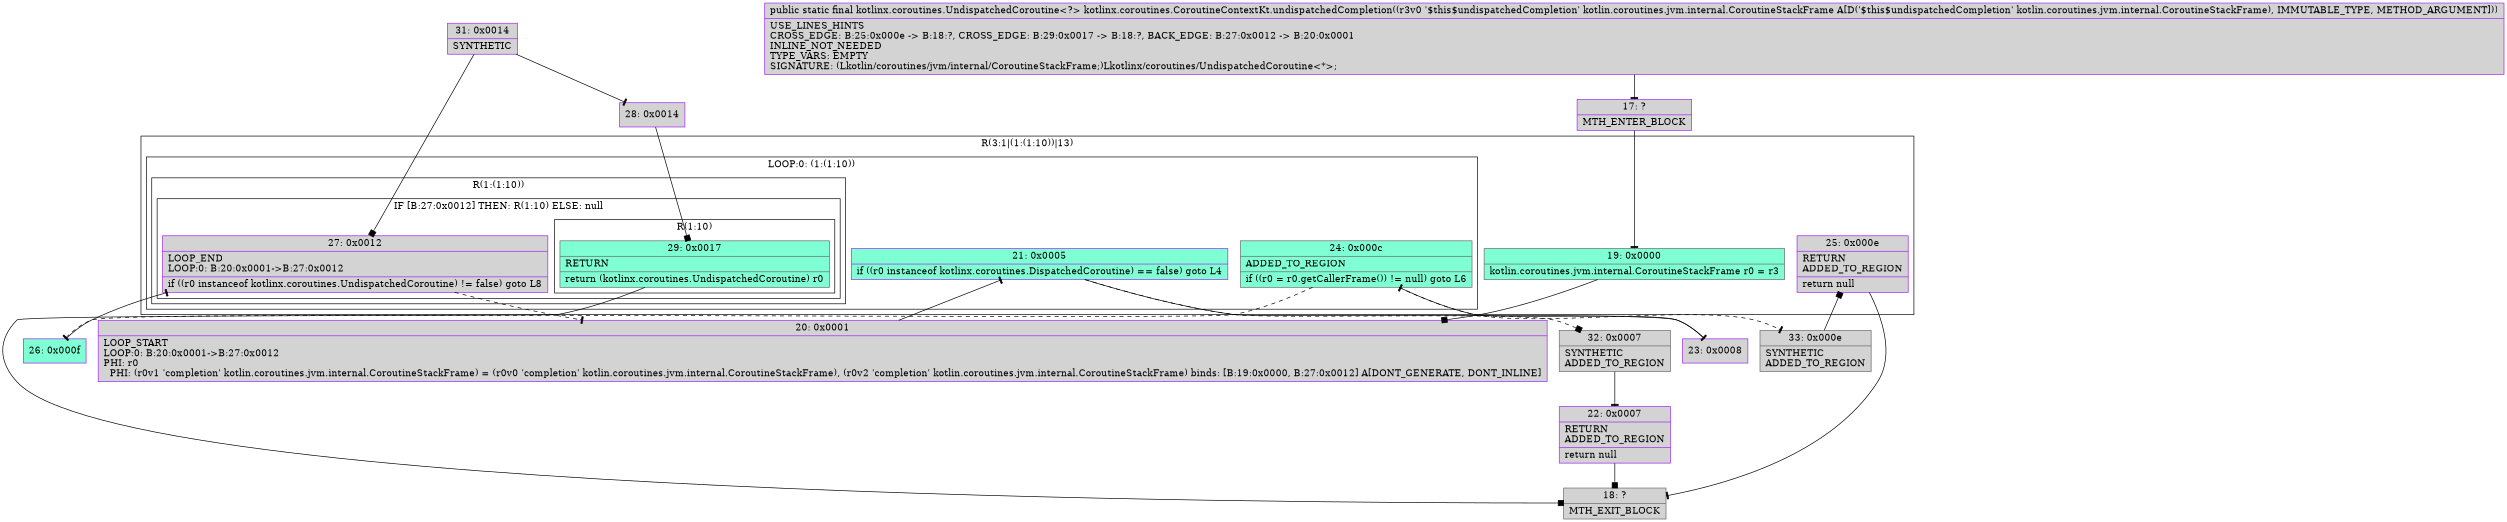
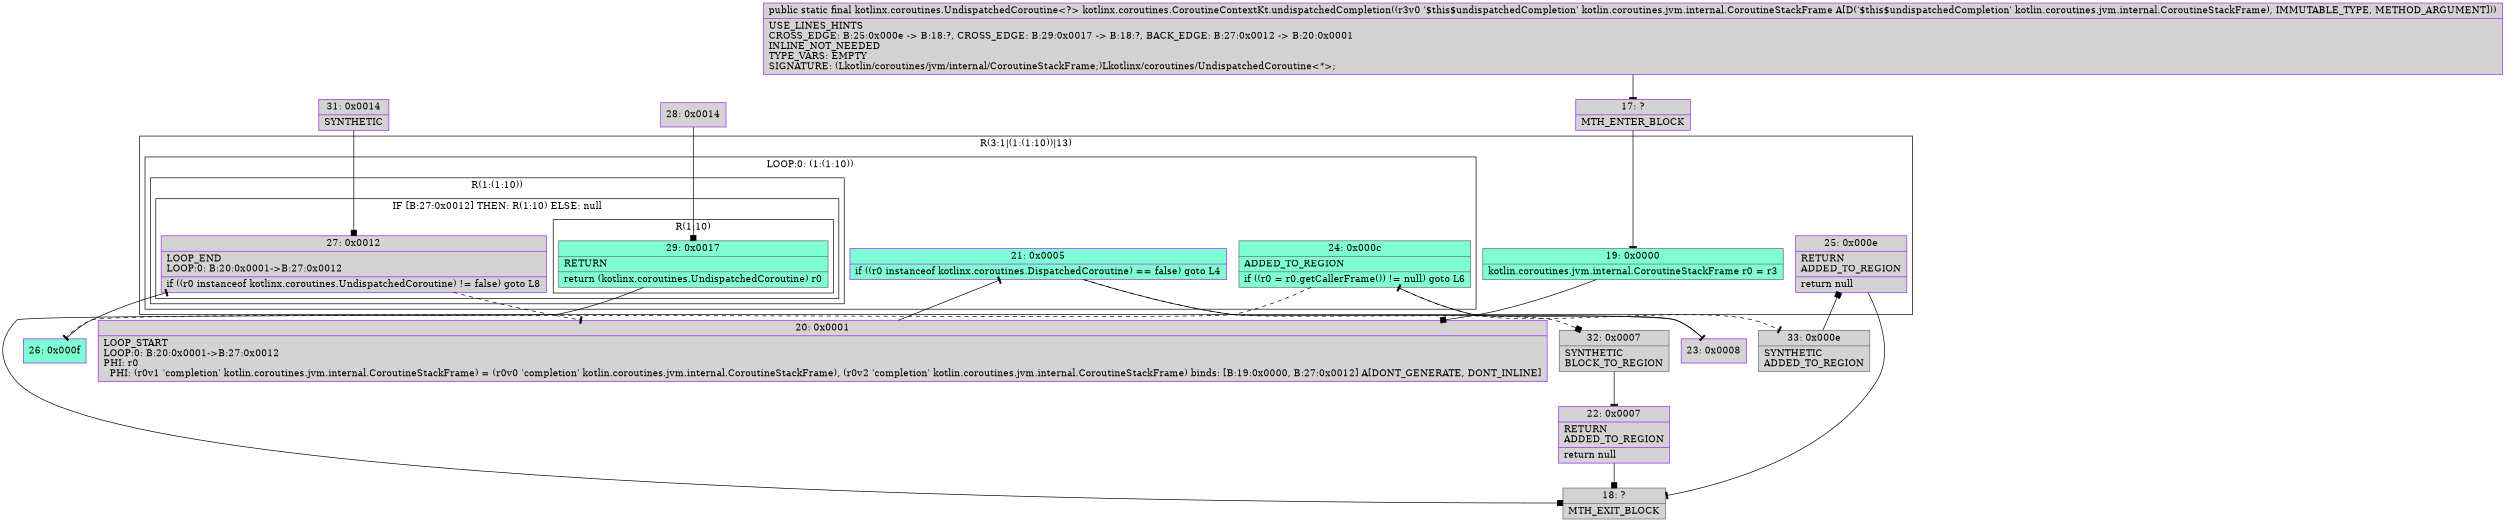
edge "31: 0x0014" -> "28: 0x0014": removed
node "32: 0x0007": text "ADDED_TO_REGION" -> "BLOCK_TO_REGION"
